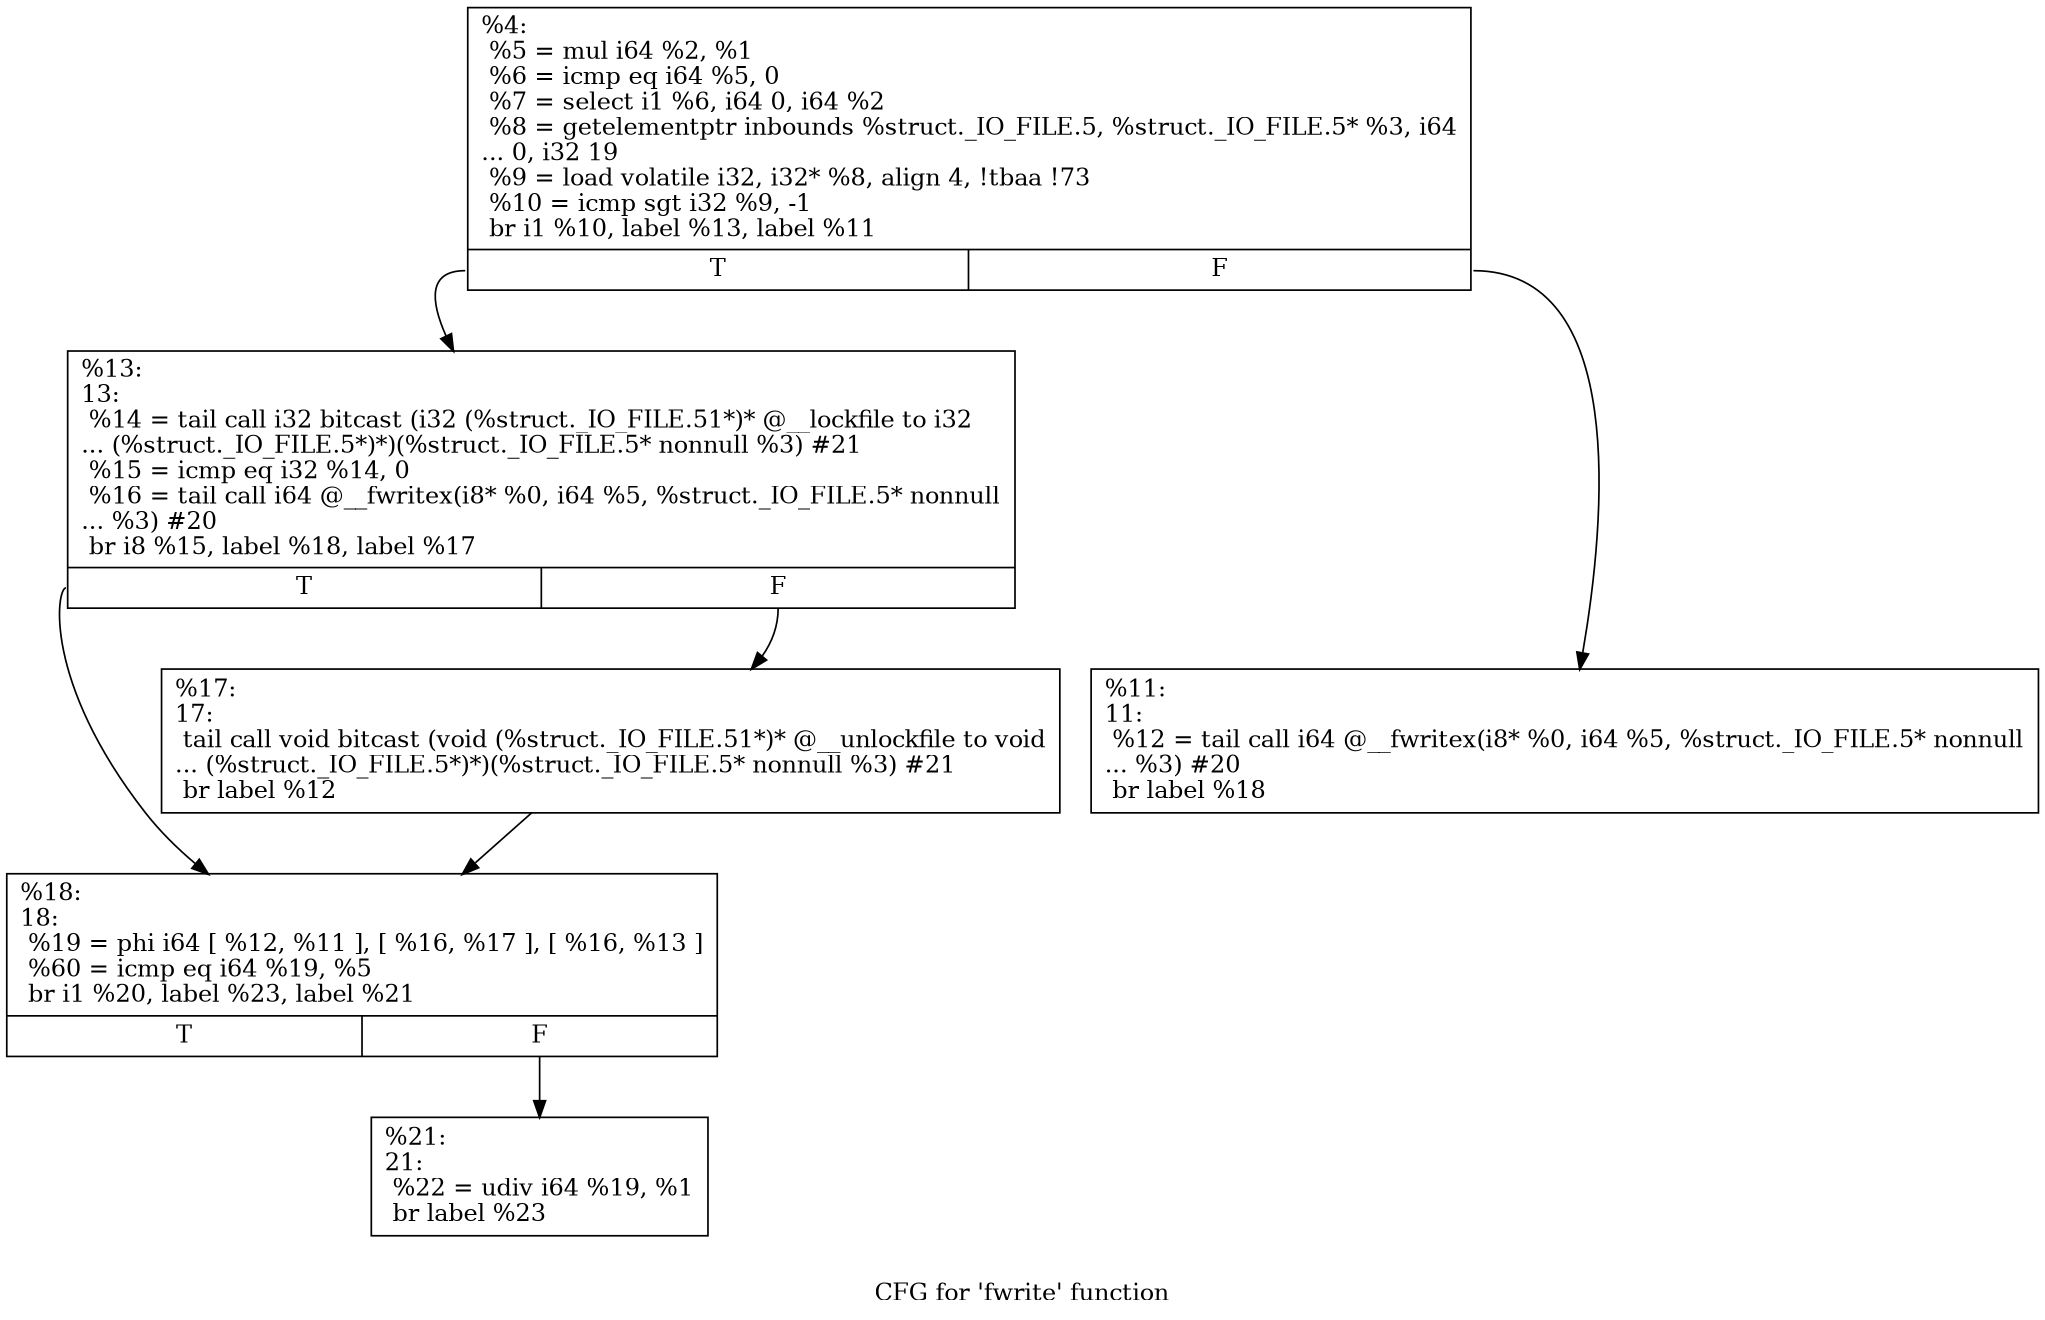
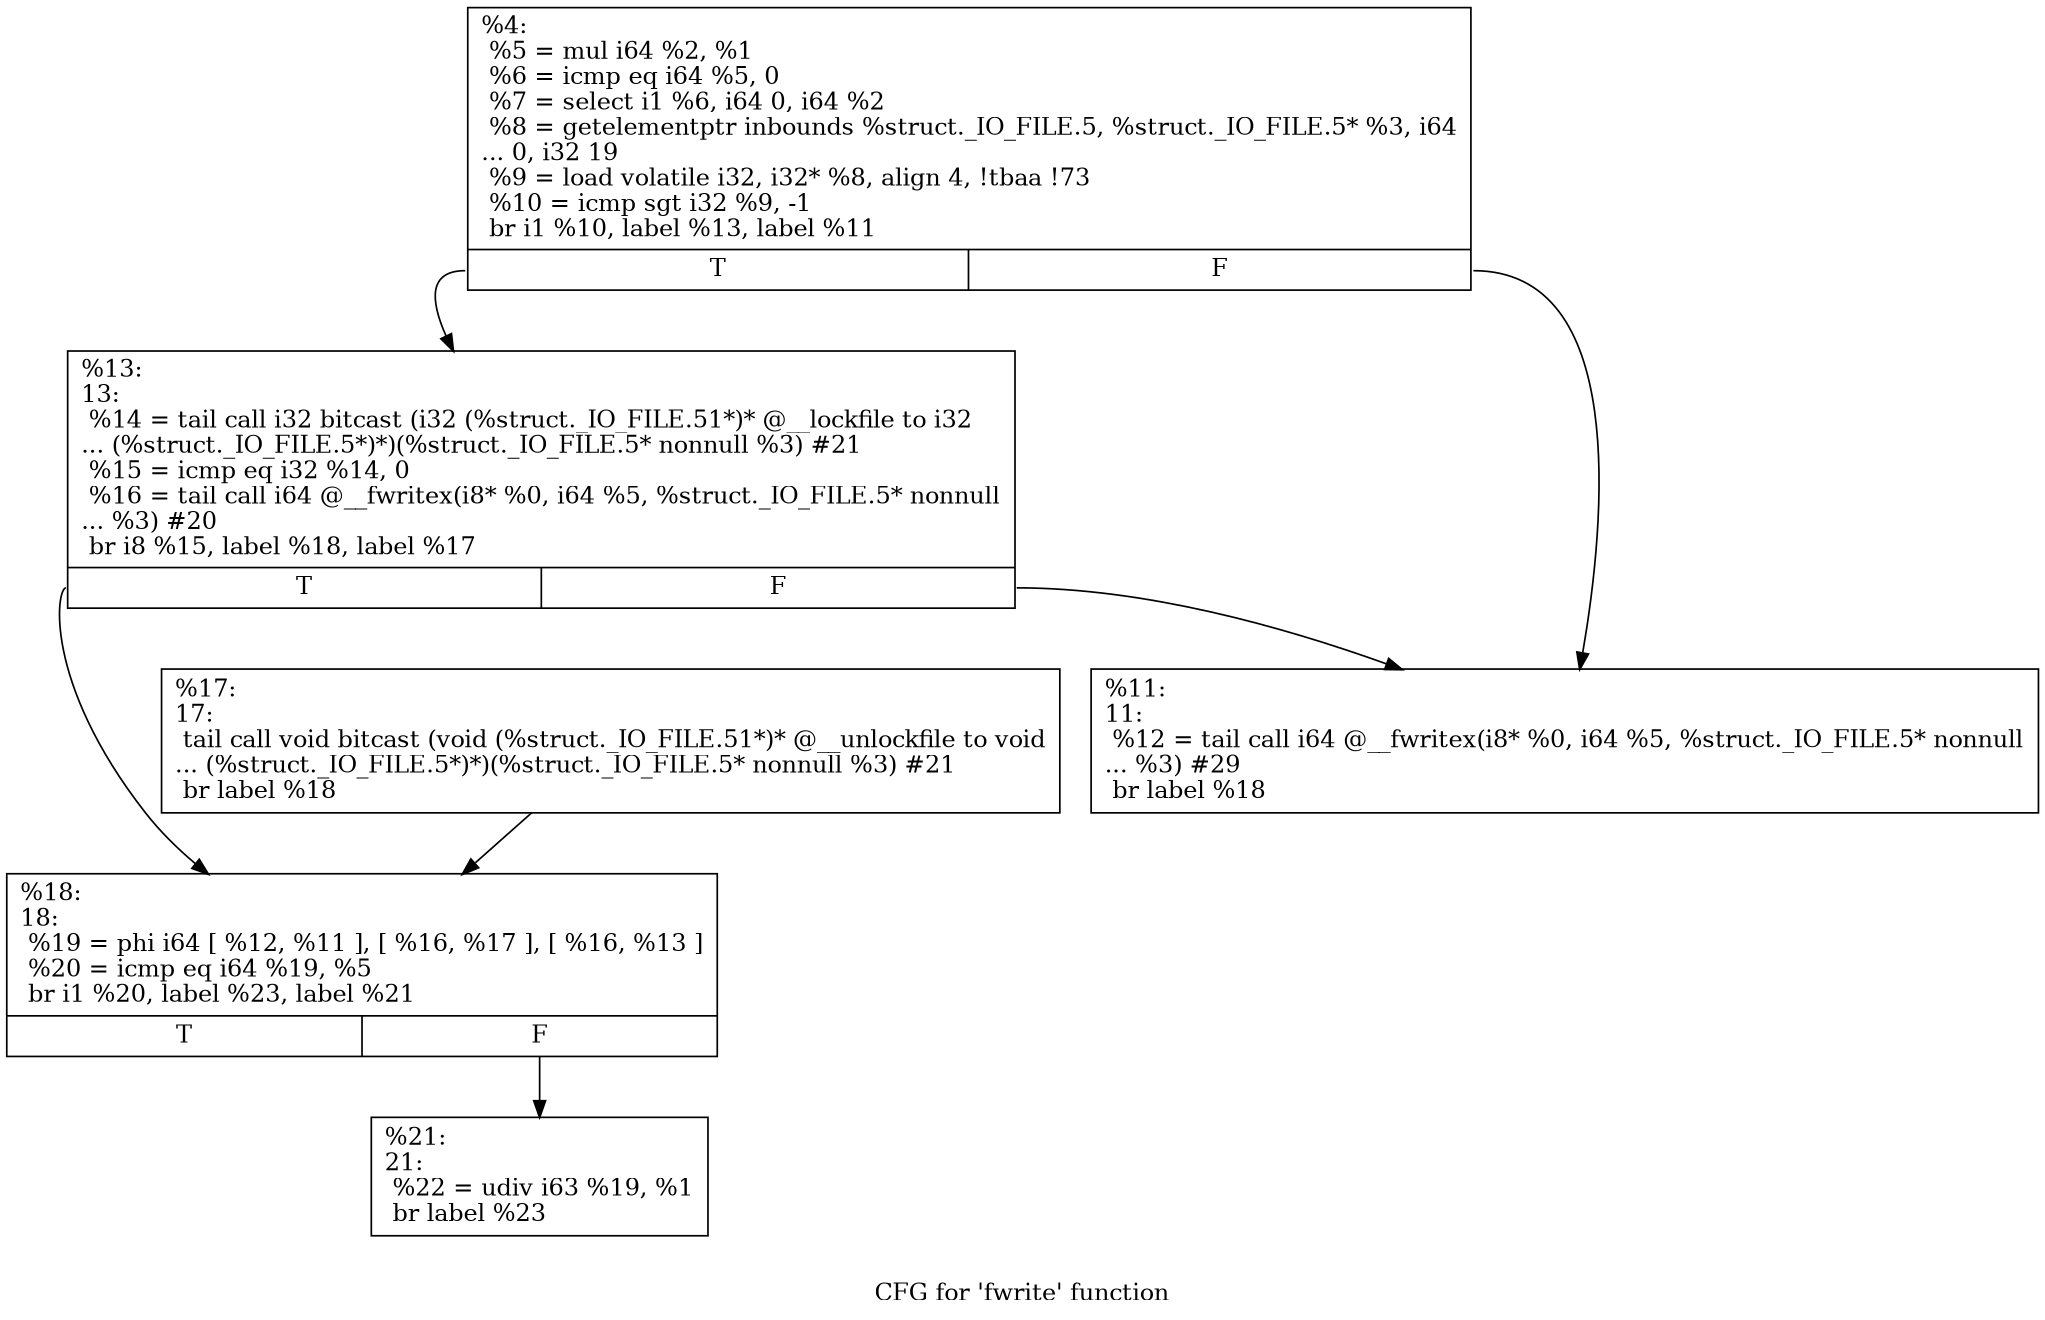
edge "%13:" -> "%17:": now "%13:" -> "%11:"
node "%11:": text "... %3) #20" -> "... %3) #29"
node "%17:": text "br label %12" -> "br label %18"
node "%18:": text "%60 = icmp eq i64 %19, %5" -> "%20 = icmp eq i64 %19, %5"
node "%21:": text "%22 = udiv i64 %19, %1" -> "%22 = udiv i63 %19, %1"
